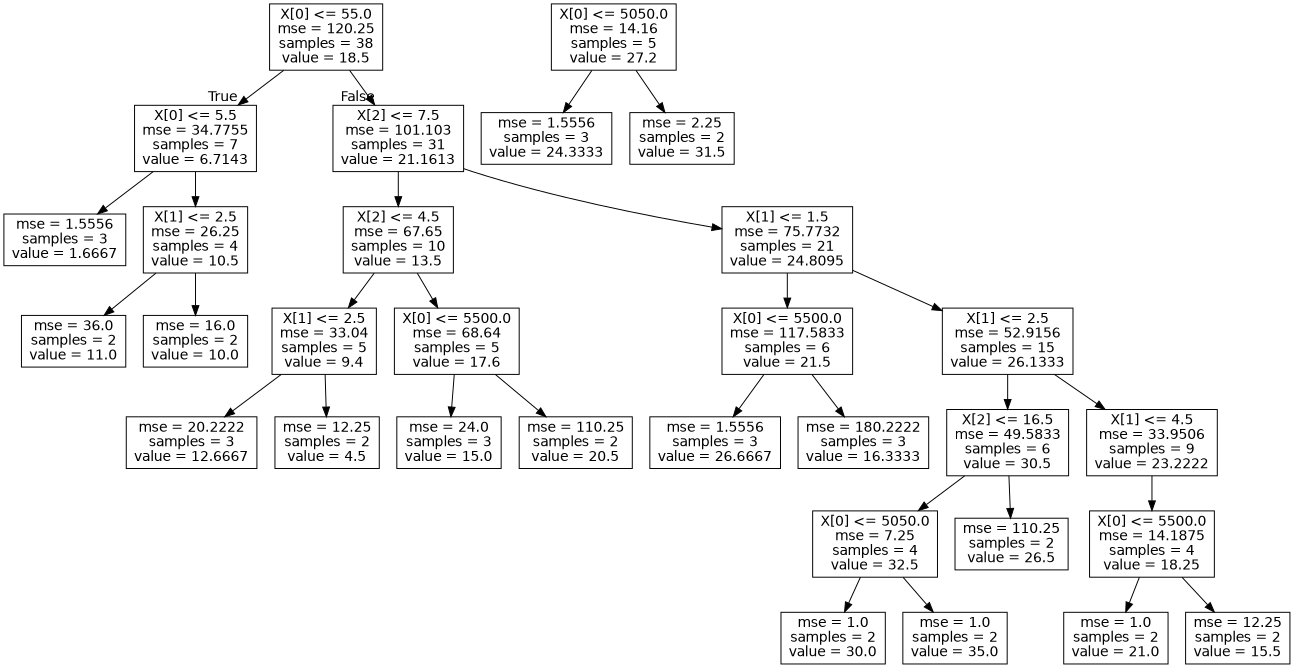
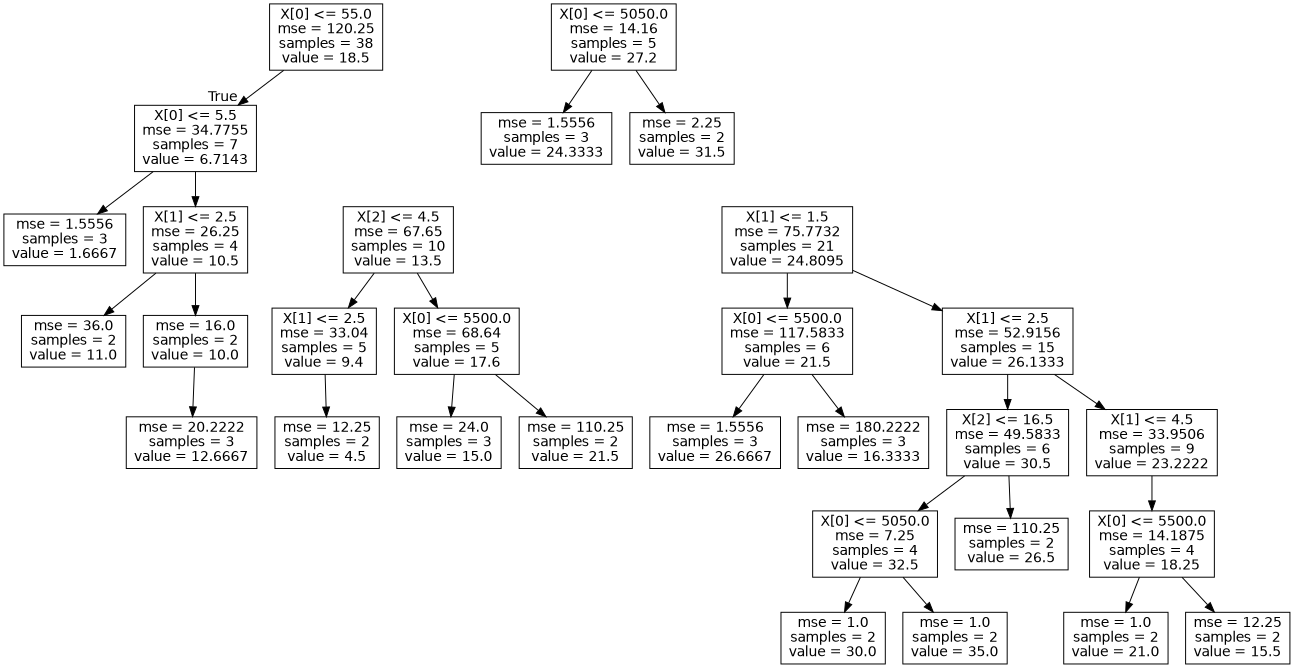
node "X[2] <= 7.5 mse = 101.103 samples = 31 value = 21.1613": removed
edge "X[1] <= 2.5 mse = 33.04 samples = 5 value = 9.4" -> "mse = 20.2222 samples = 3 value = 12.6667": now "mse = 16.0 samples = 2 value = 10.0" -> "mse = 20.2222 samples = 3 value = 12.6667"
node "mse = 110.25 samples = 2 value = 20.5": label "mse = 110.25 samples = 2 value = 20.5" -> "mse = 110.25 samples = 2 value = 21.5"
